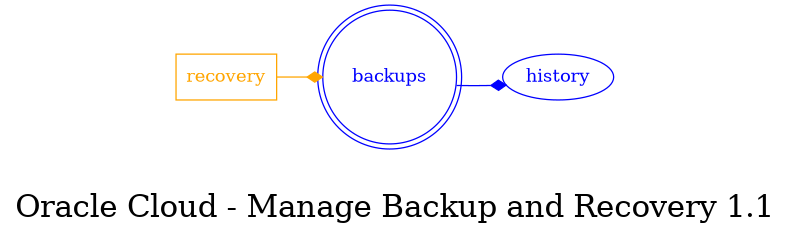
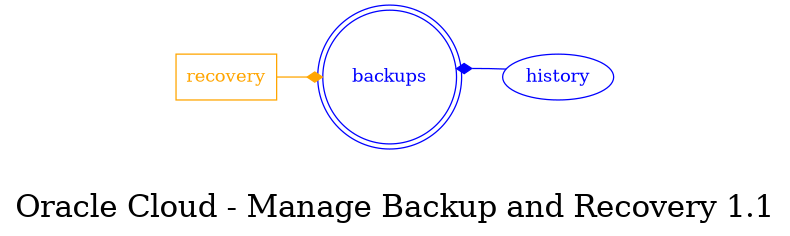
edge "backups" -> "history": reversed
